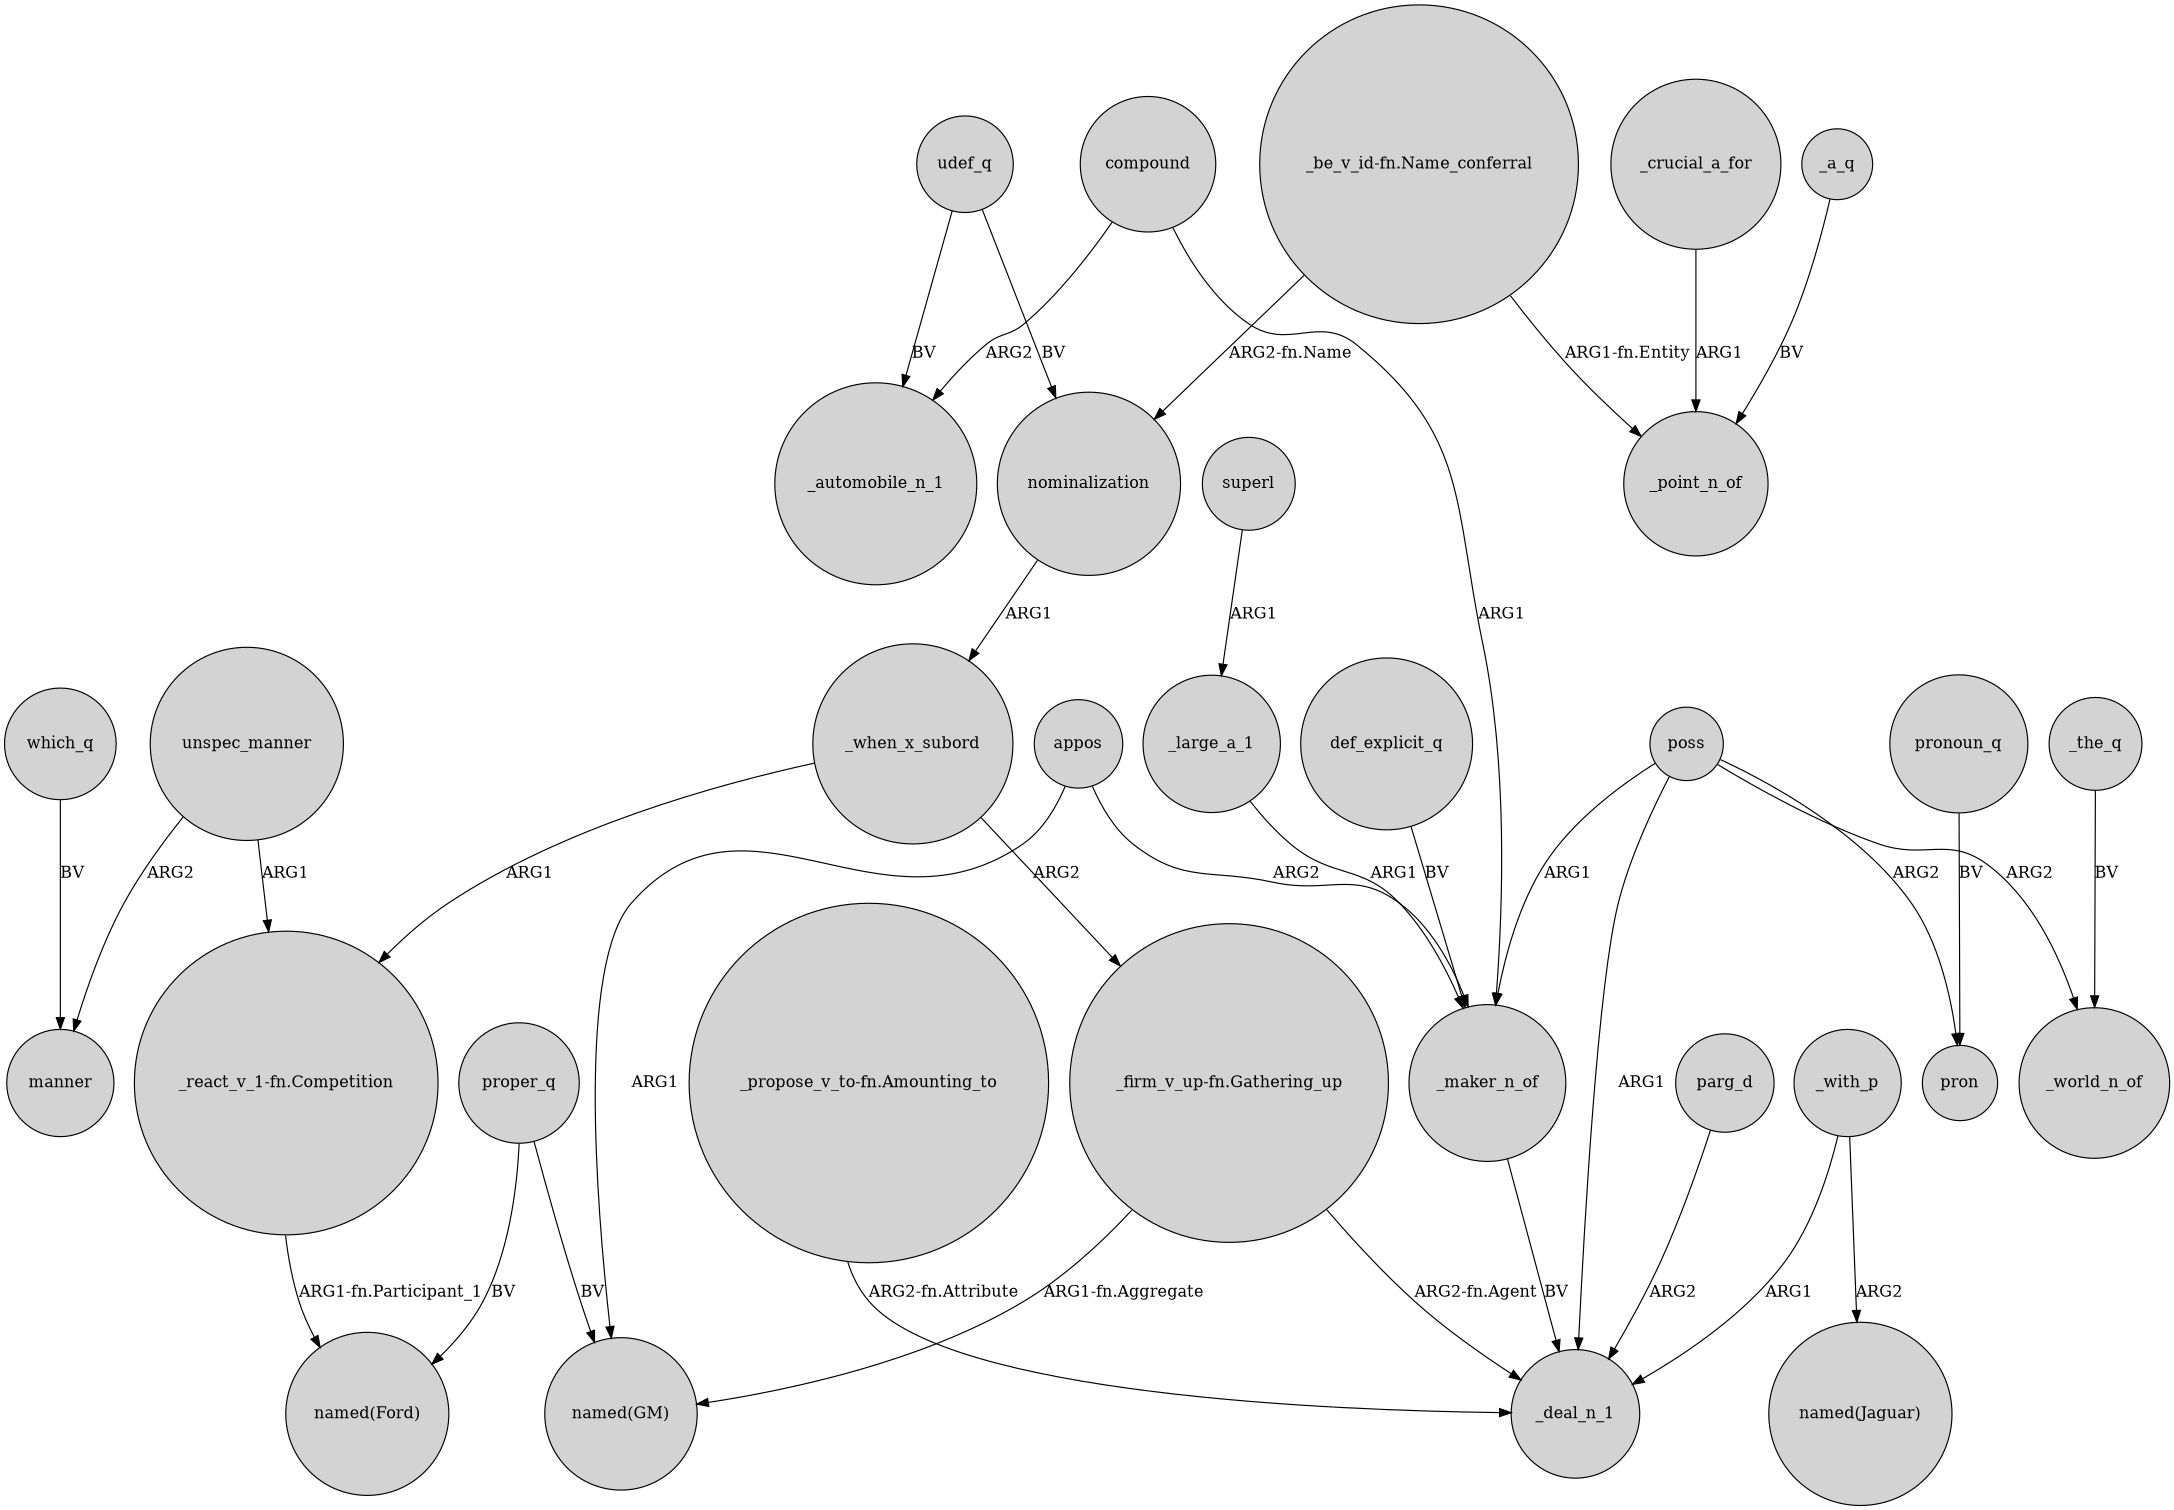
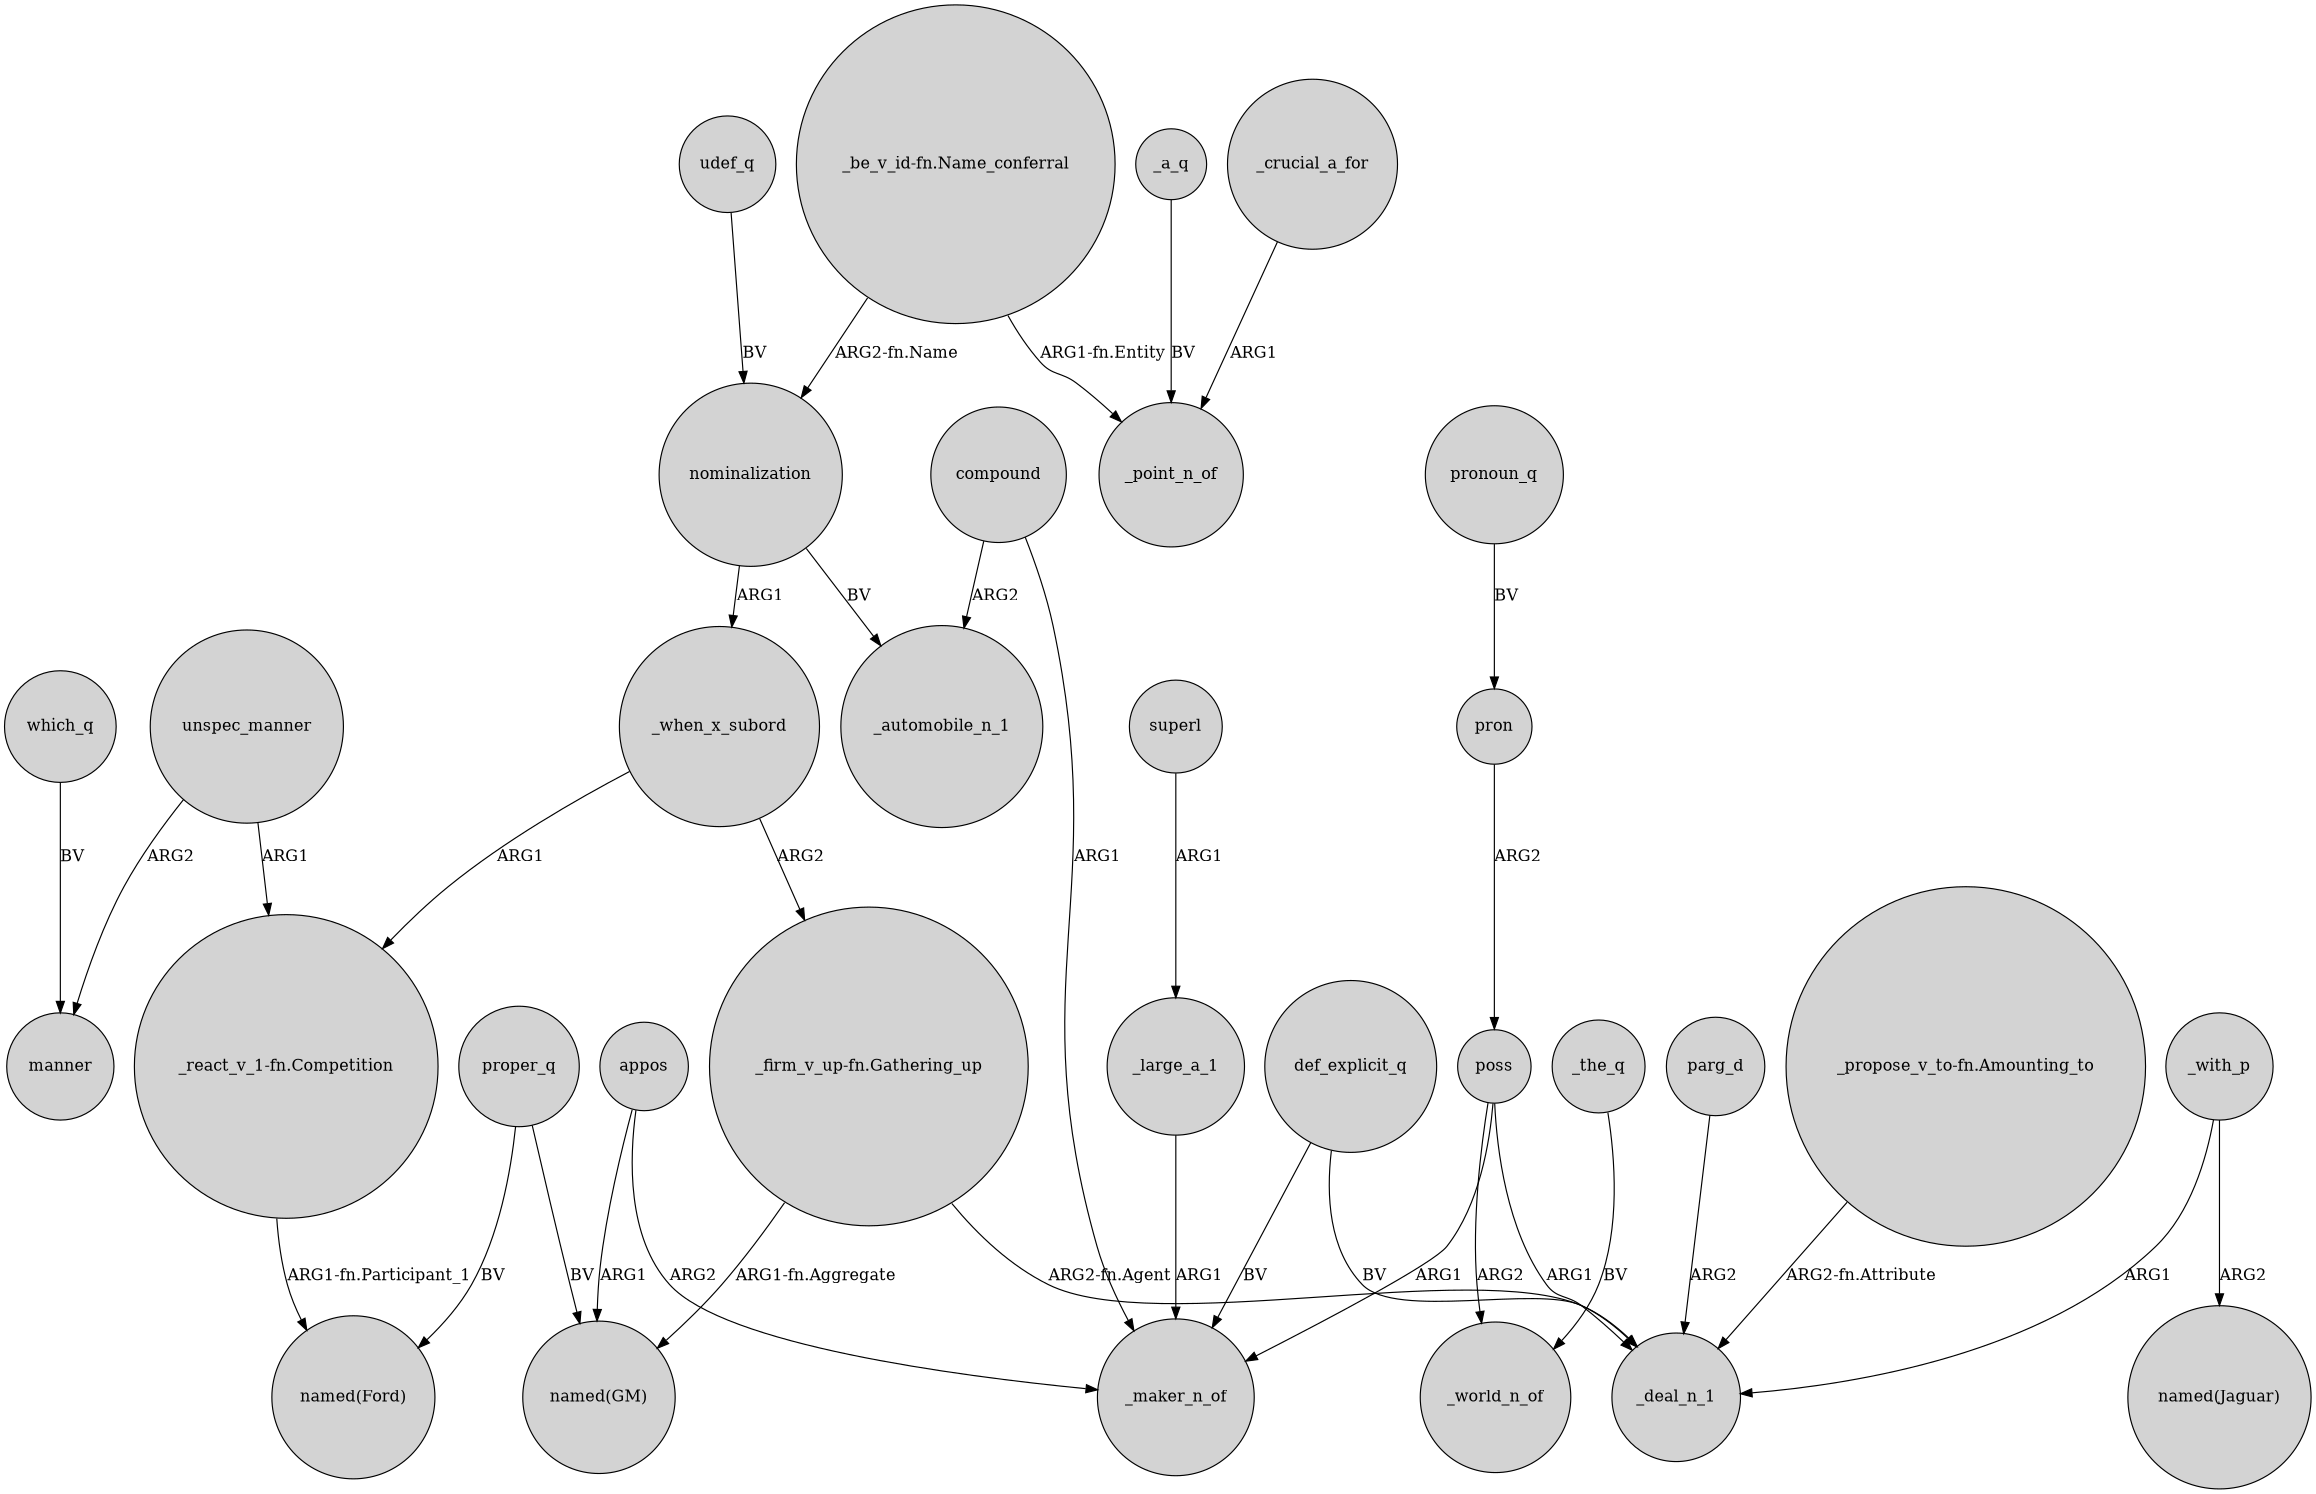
edge "udef_q" -> "_automobile_n_1": now "nominalization" -> "_automobile_n_1"
edge "poss" -> "pron": reversed
edge "_maker_n_of" -> "_deal_n_1": now "def_explicit_q" -> "_deal_n_1"
